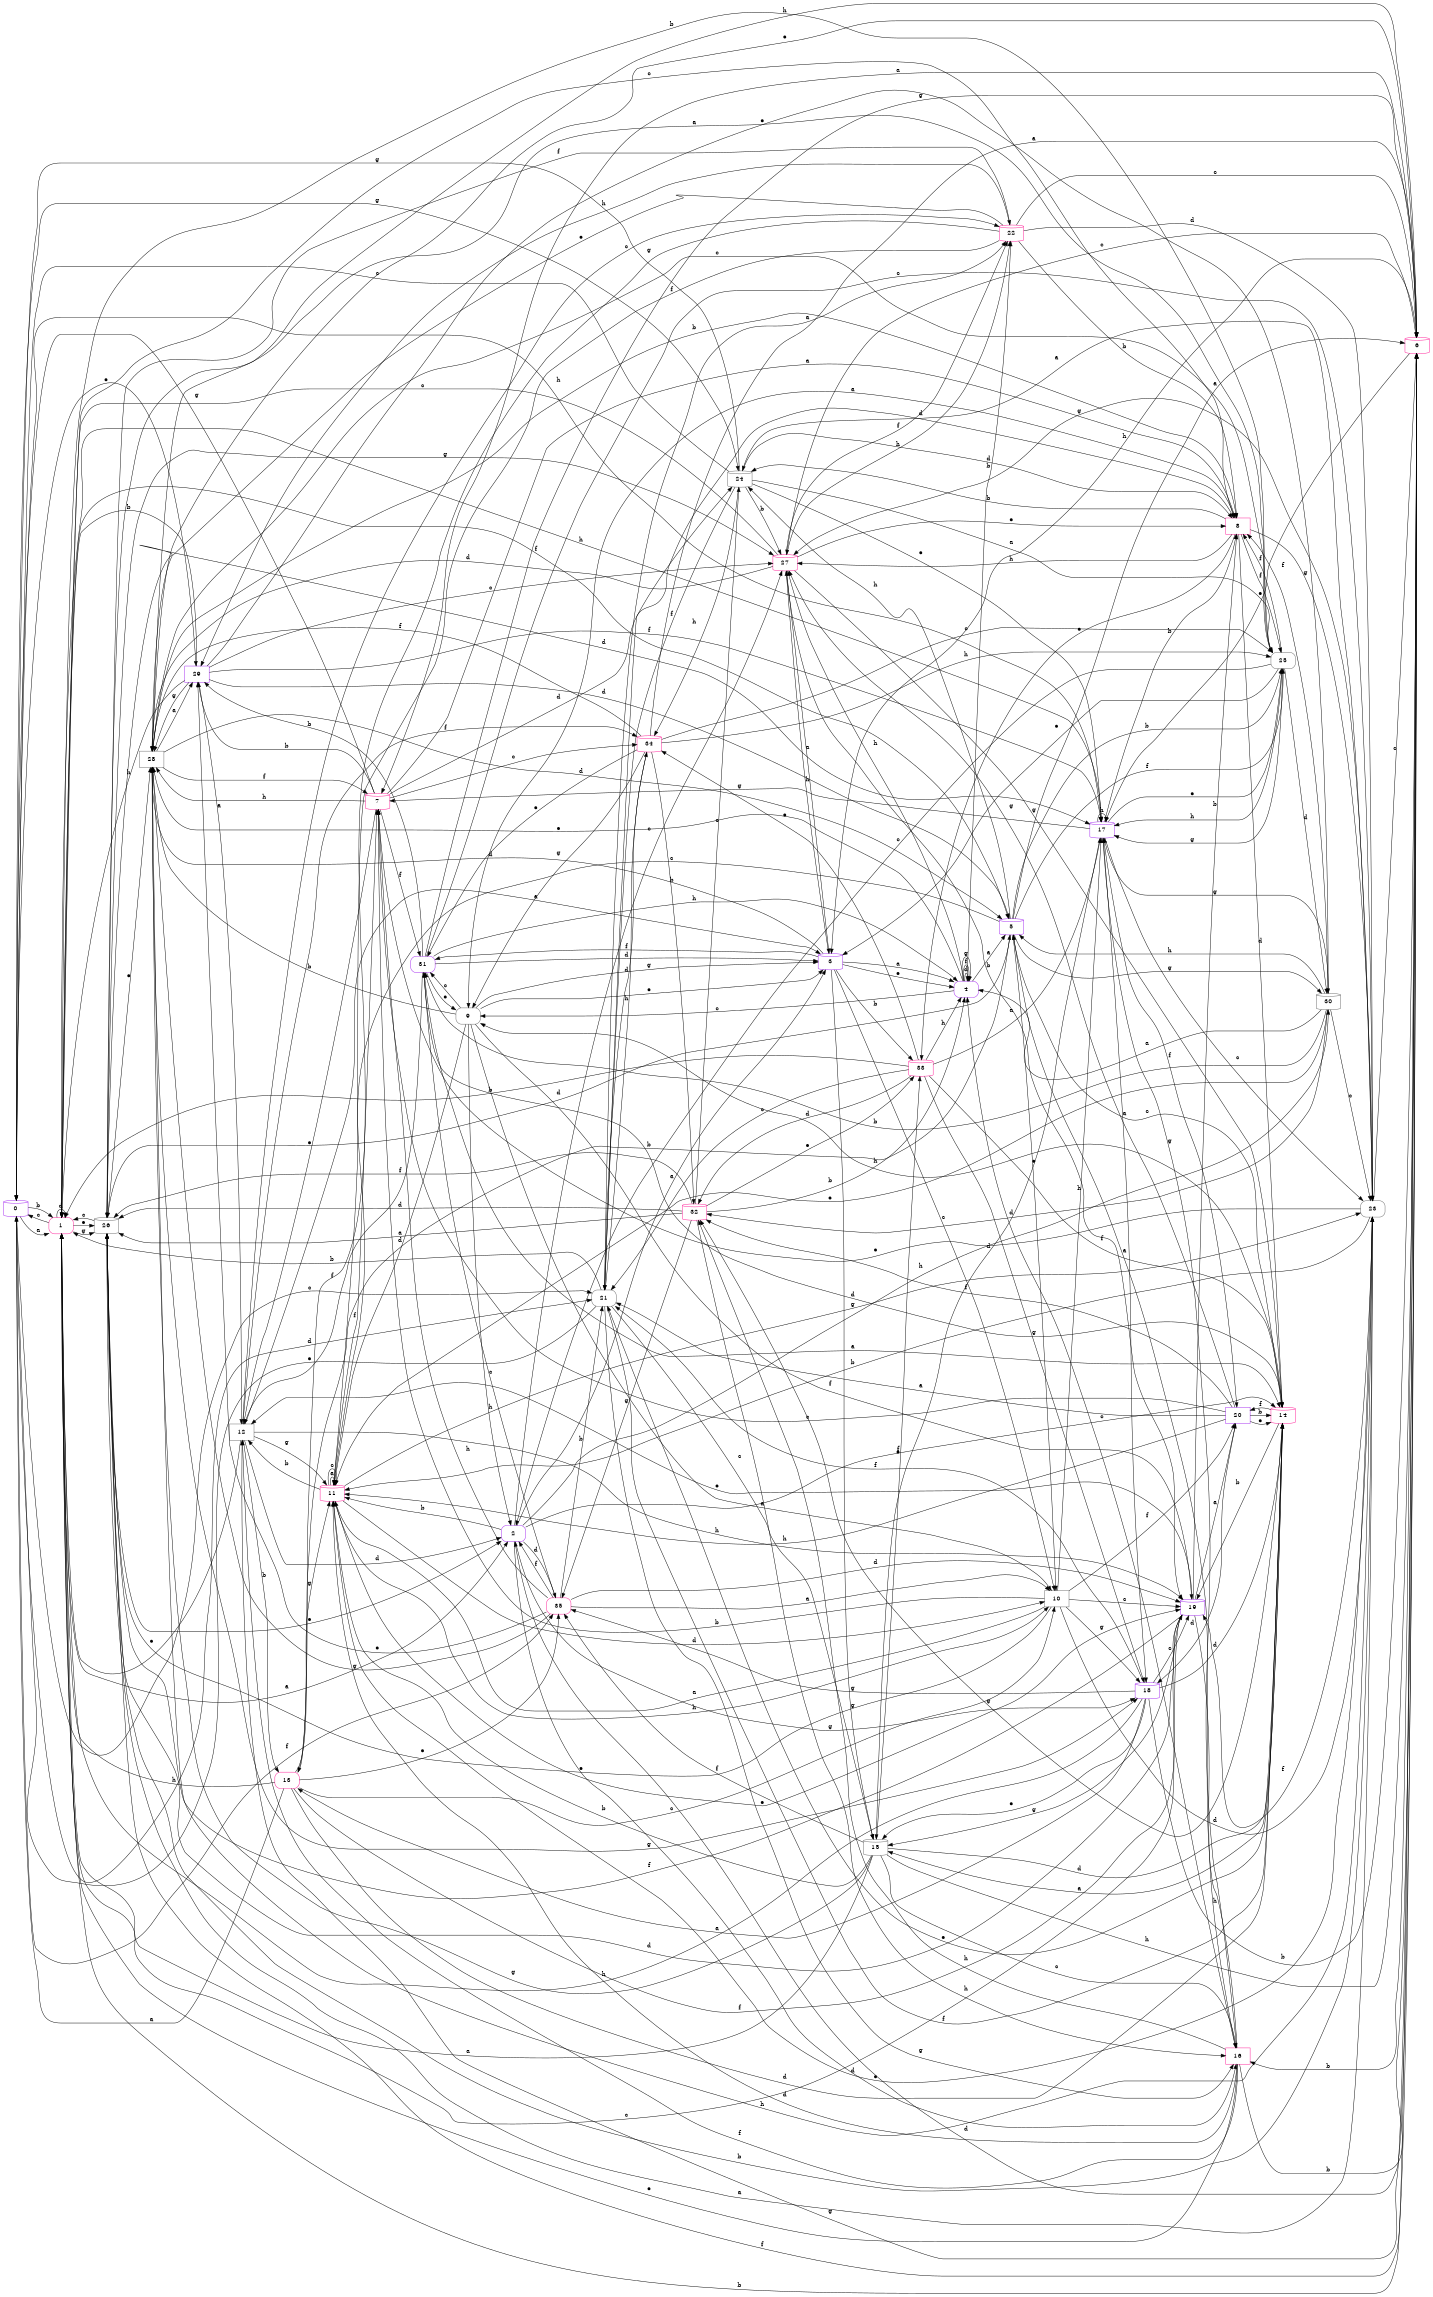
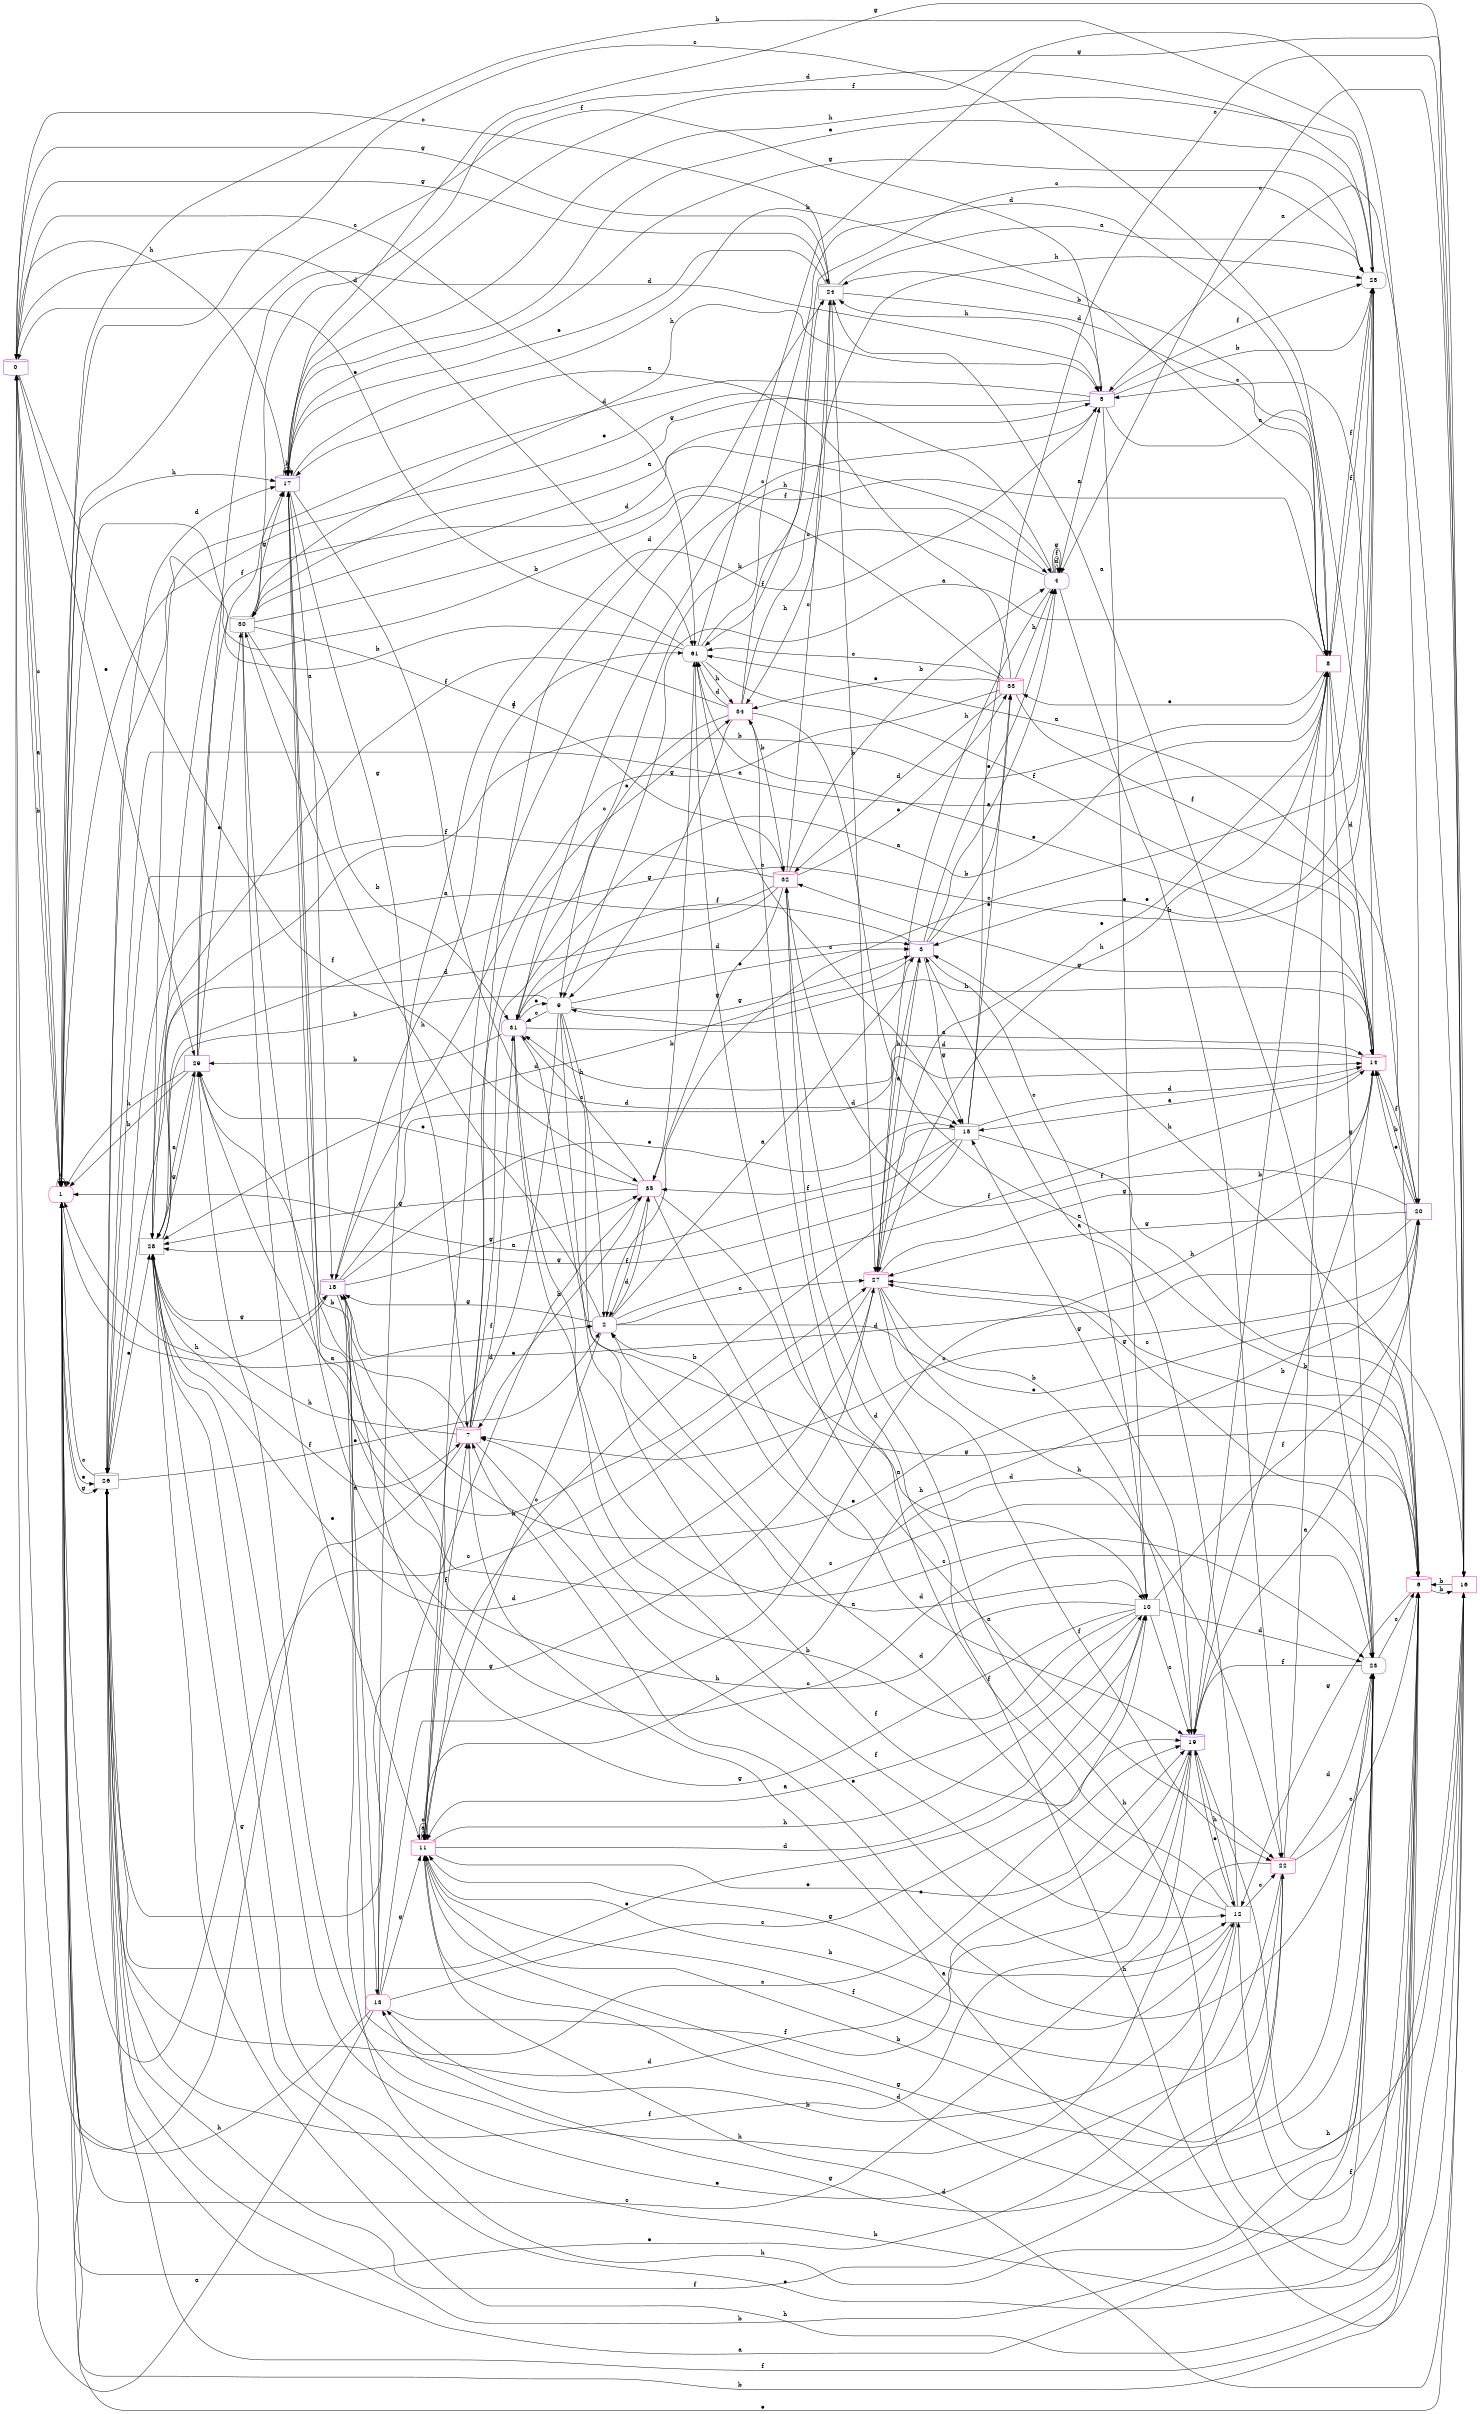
node "34": shape cylinder -> box
edge "29" -> "12": removed, label "a"
node "21": label "21" -> "61"
